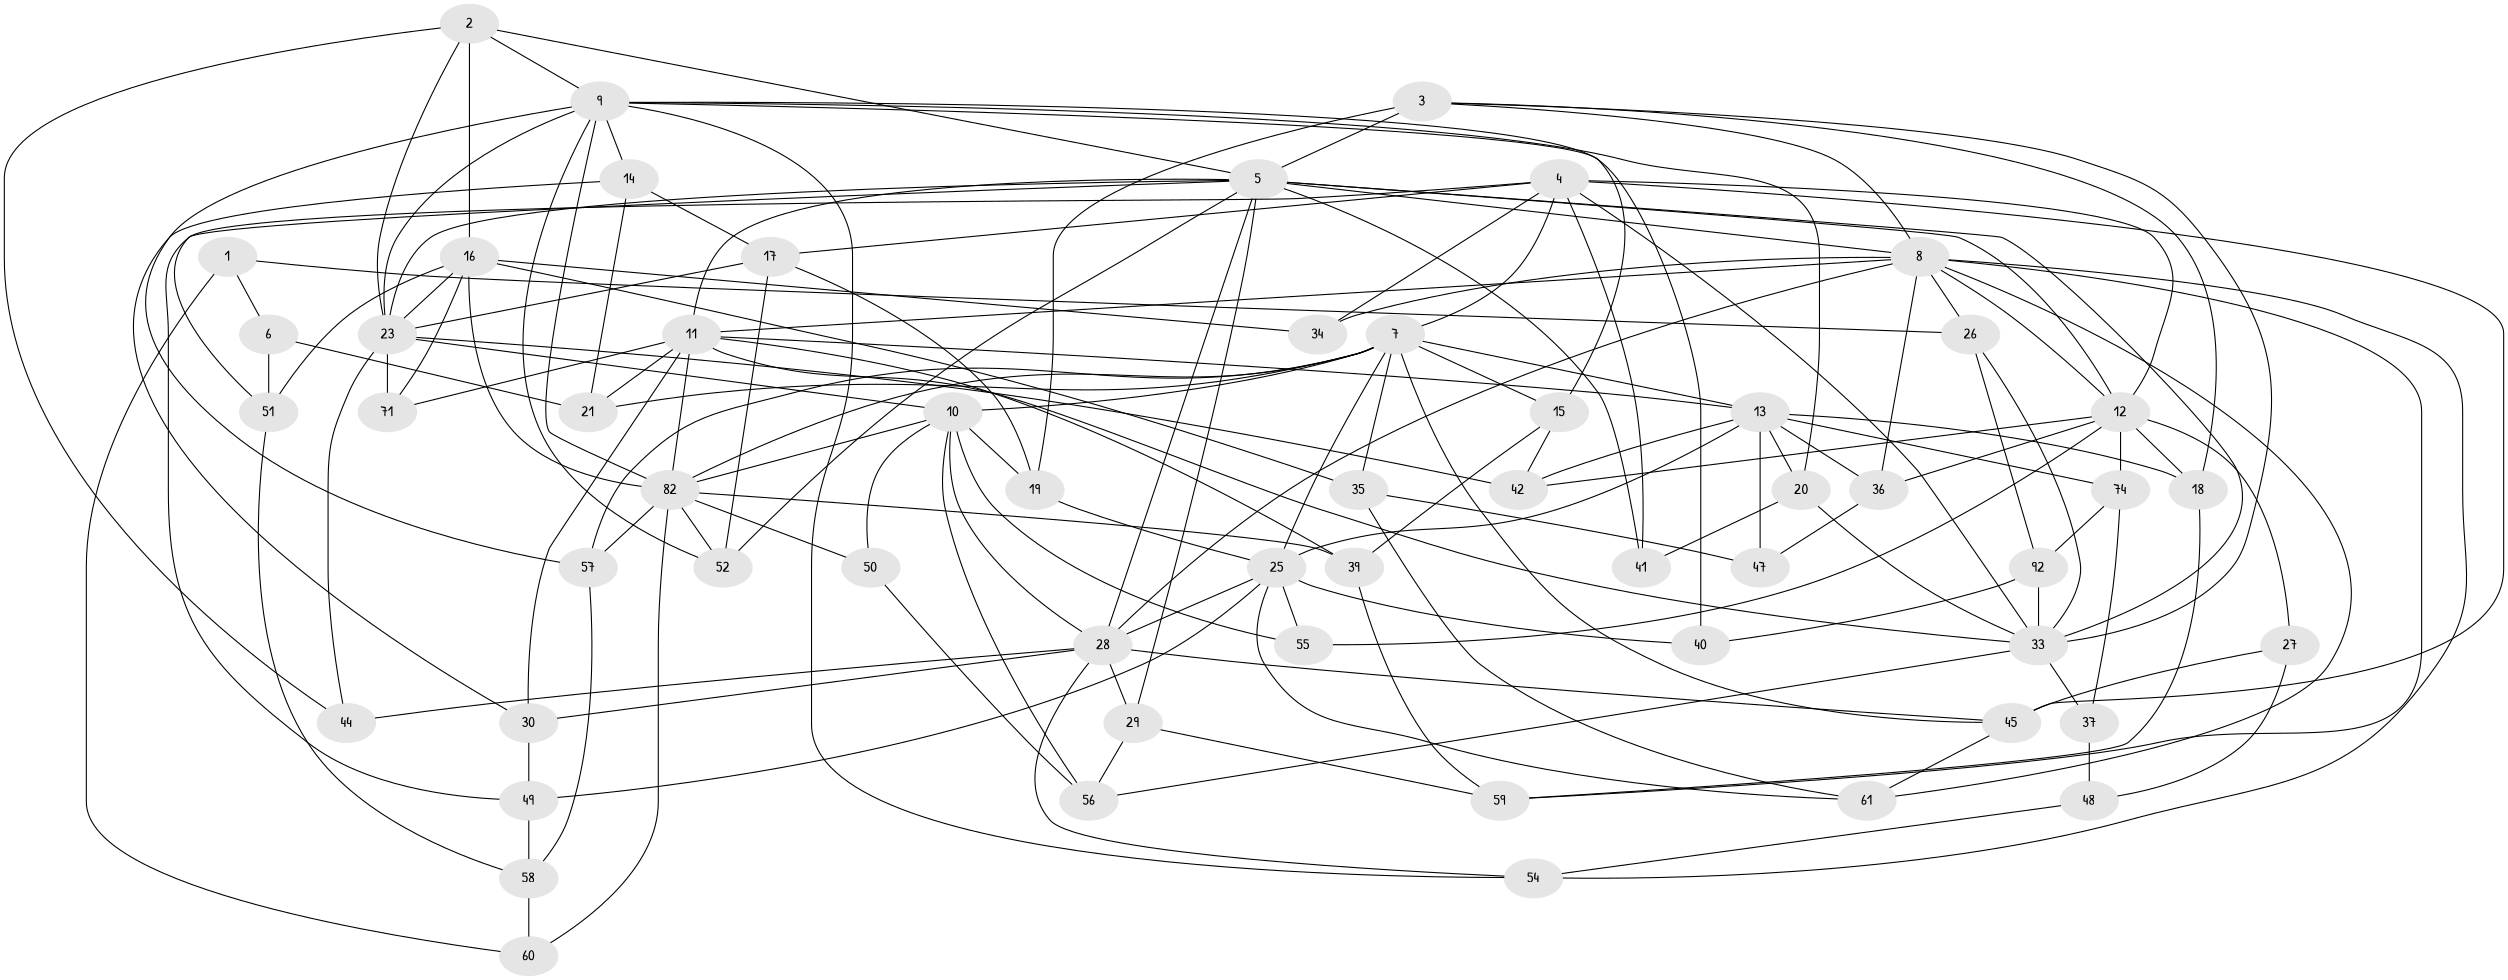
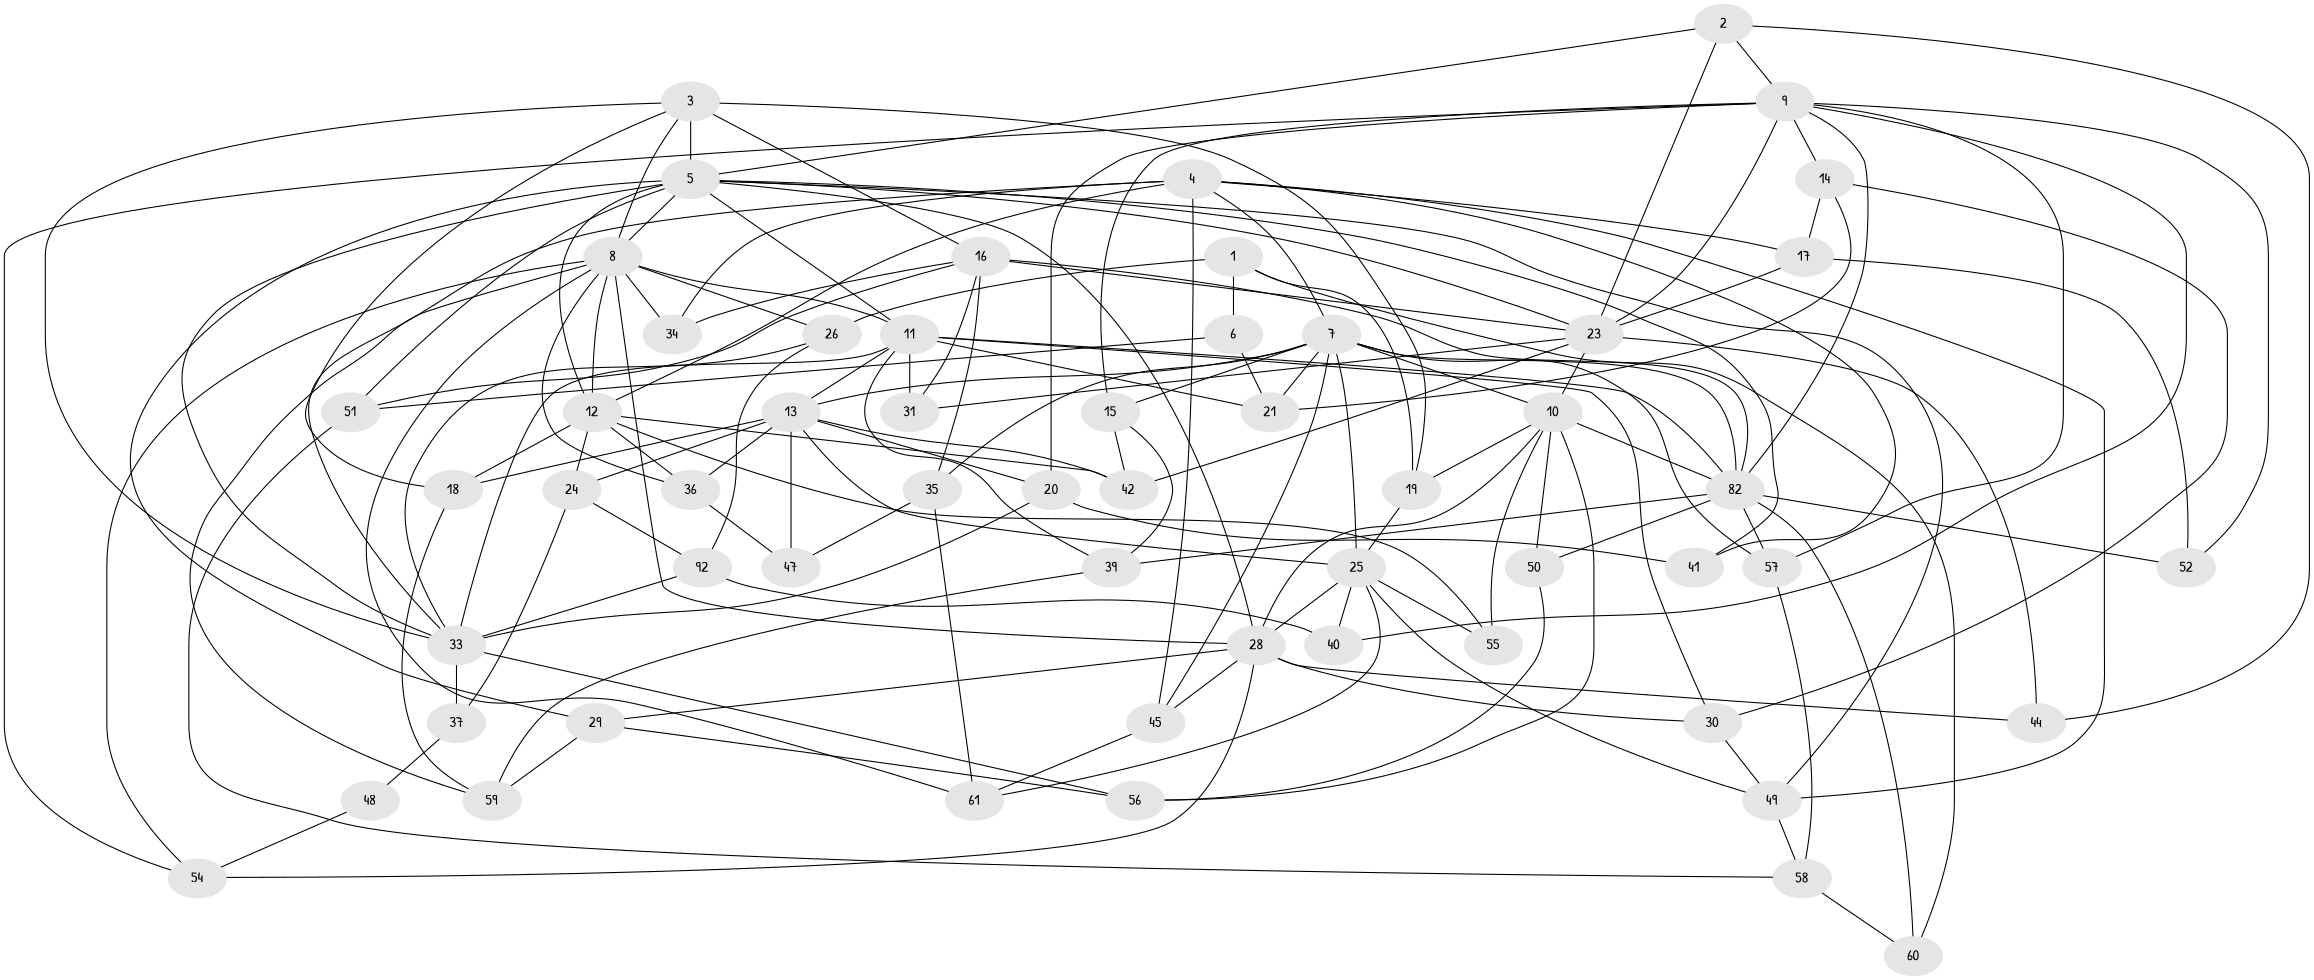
edge "2" -- "16": now "3" -- "16"
edge "17" -- "19": now "1" -- "19"
edge "5" -- "52": now "5" -- "49"
node "71": label "71" -> "31"
node "74": label "74" -> "24"
node "27": removed
